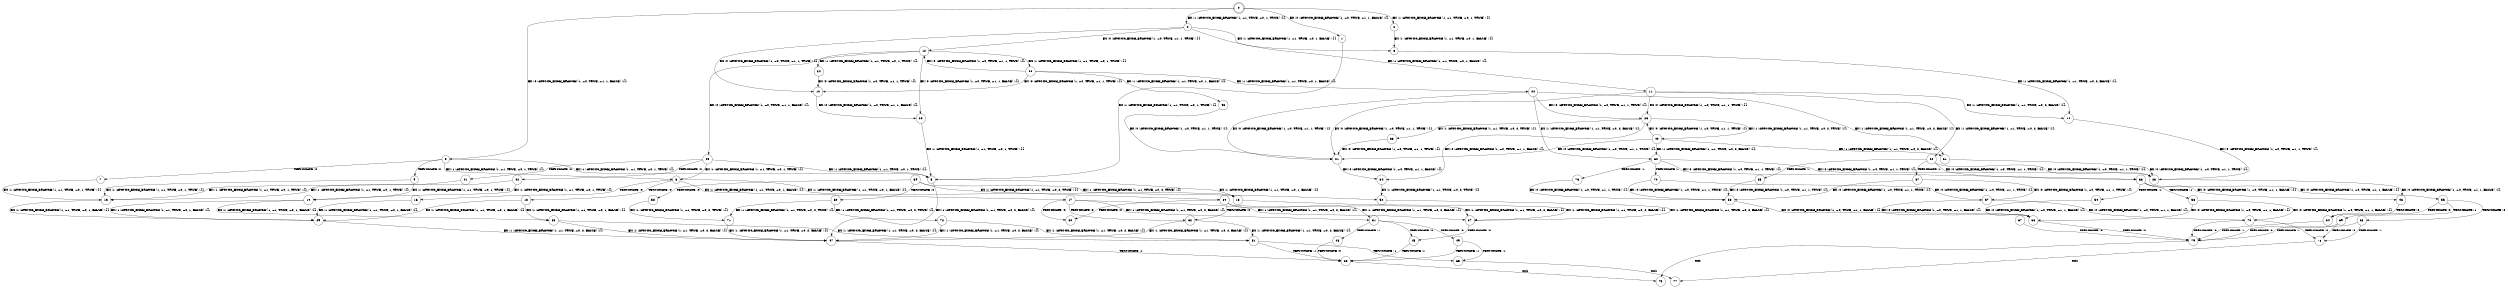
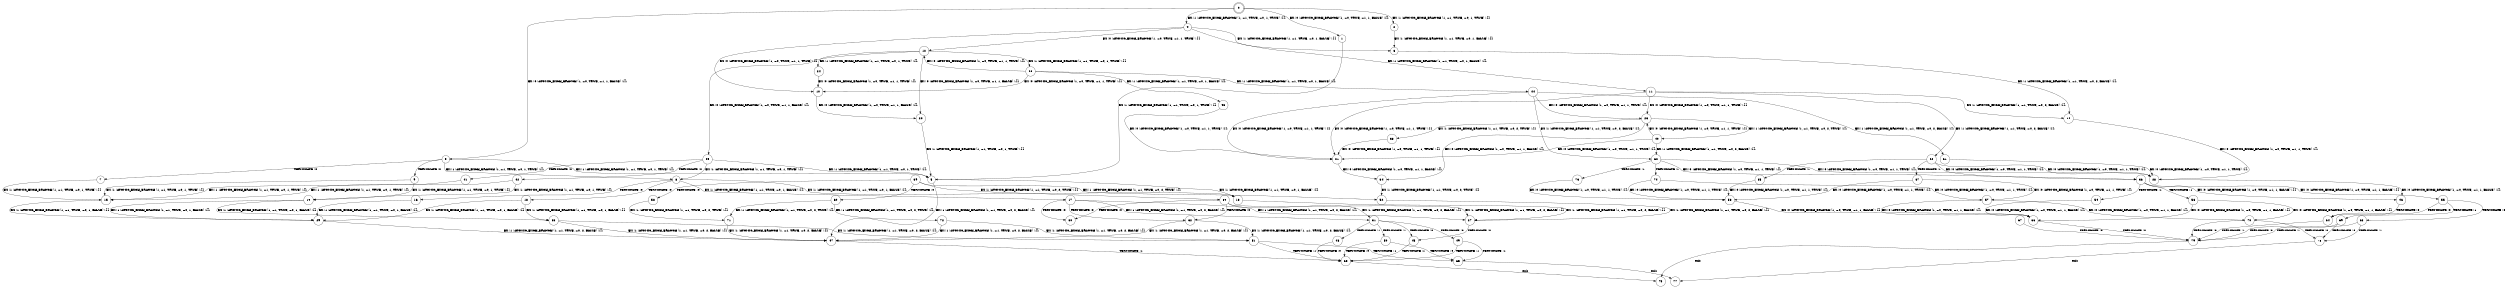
edge "40" -> "61": removed, label "EX !1 !ATOMIC_EXCH_BRANCH (1, +1, TRUE, +0, 2, FALSE) !{}"
node "50": added
